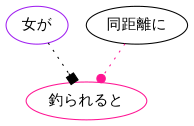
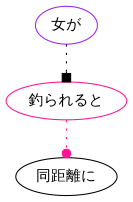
edge "同距離に" -> "釣られると": reversed
